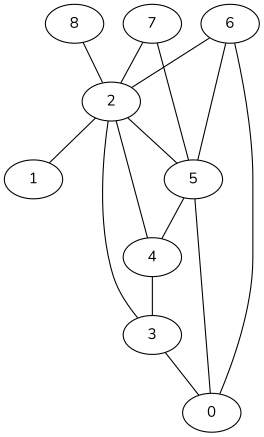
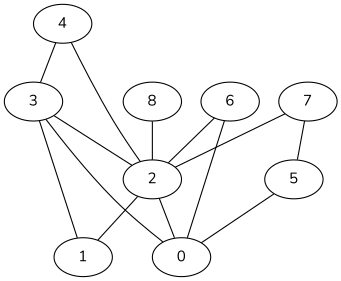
edge "6" -- "5": removed
edge "2" -- "5": now "2" -- "0"
edge "3" -- "1": added
edge "5" -- "4": removed
